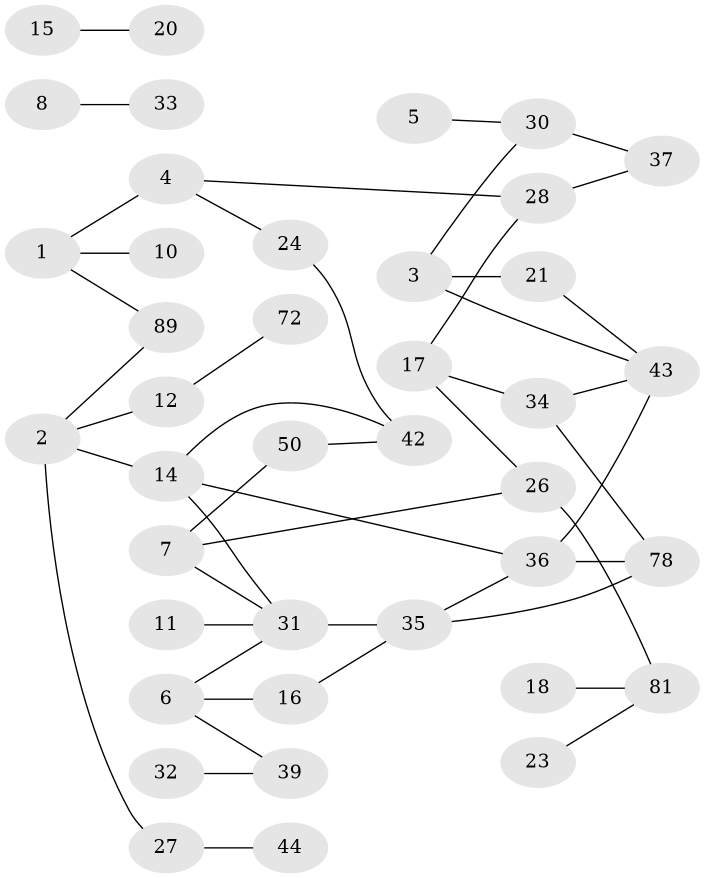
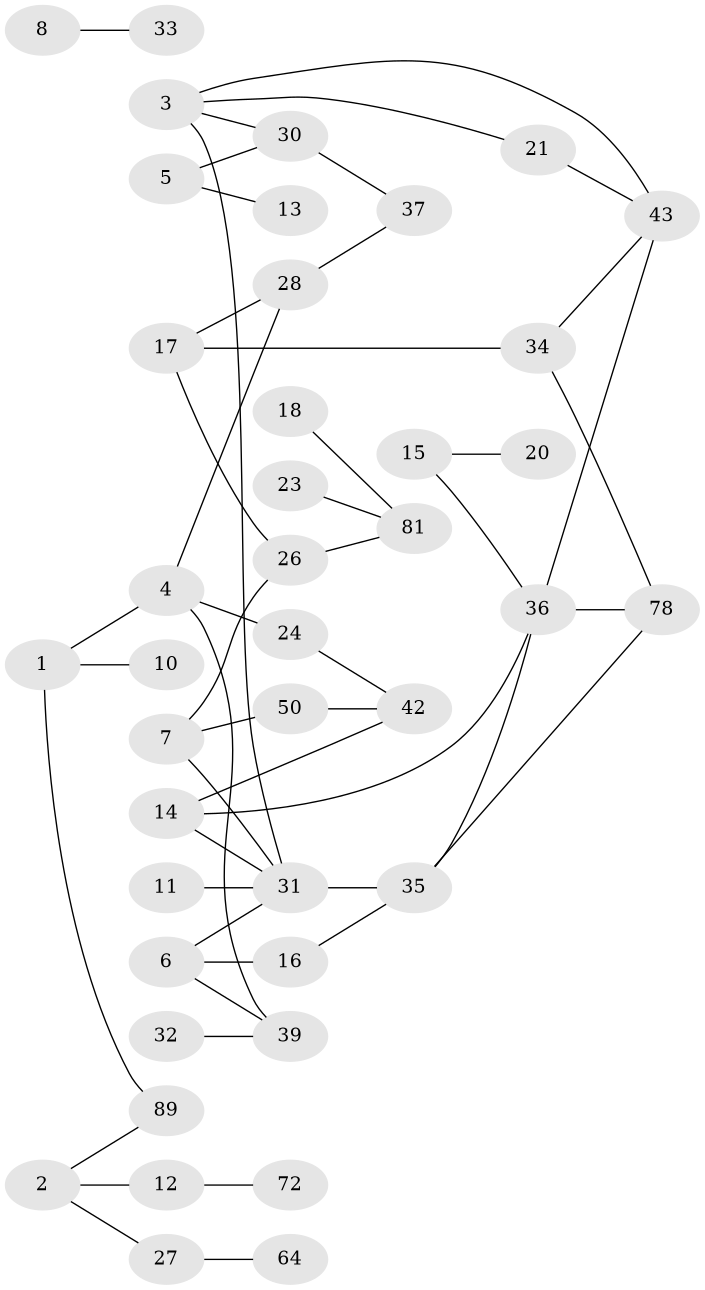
node "13": added
edge "2" -- "14": removed
edge "3" -- "31": added
edge "15" -- "36": added
edge "4" -- "39": added
node "44": label "44" -> "64"
